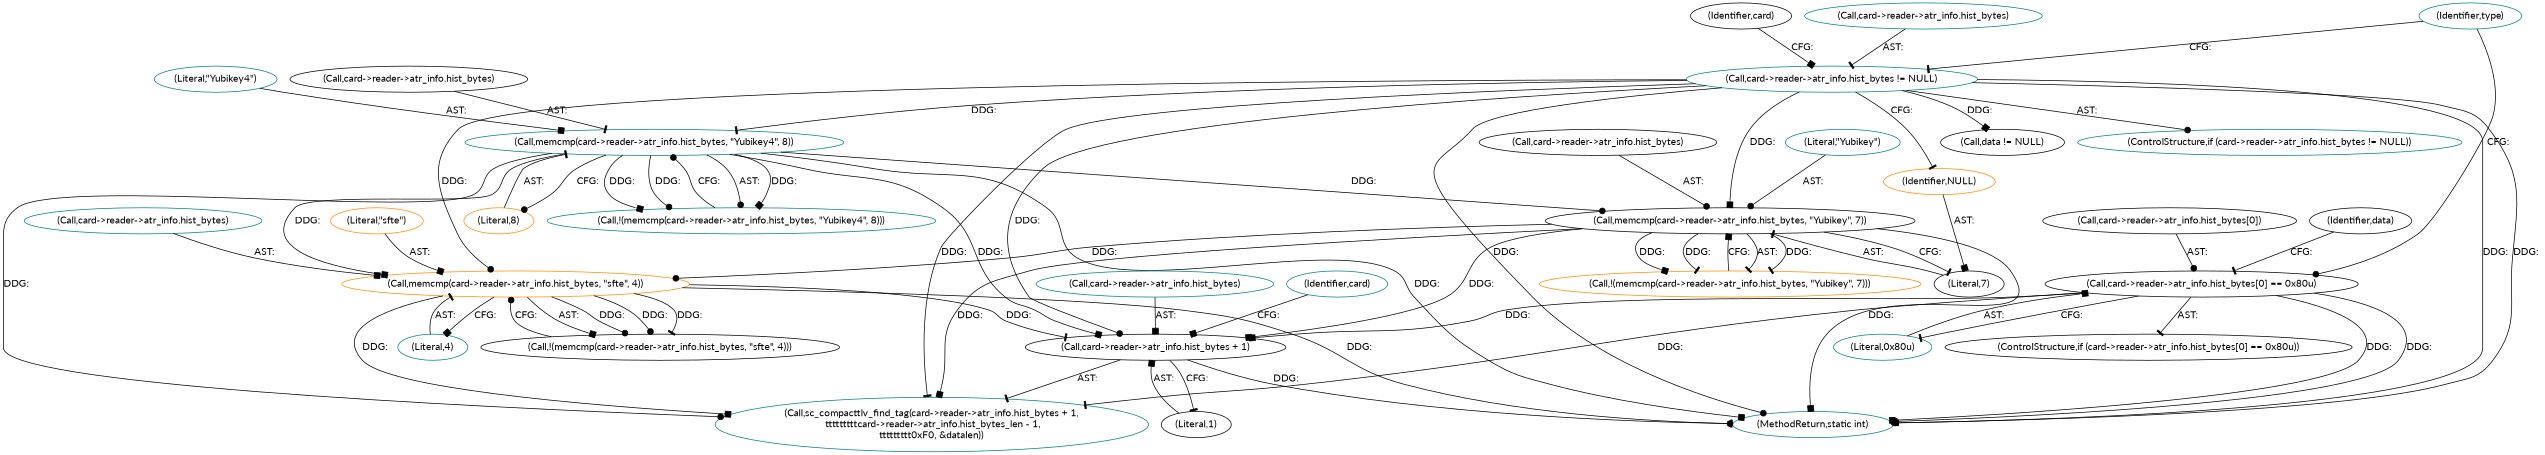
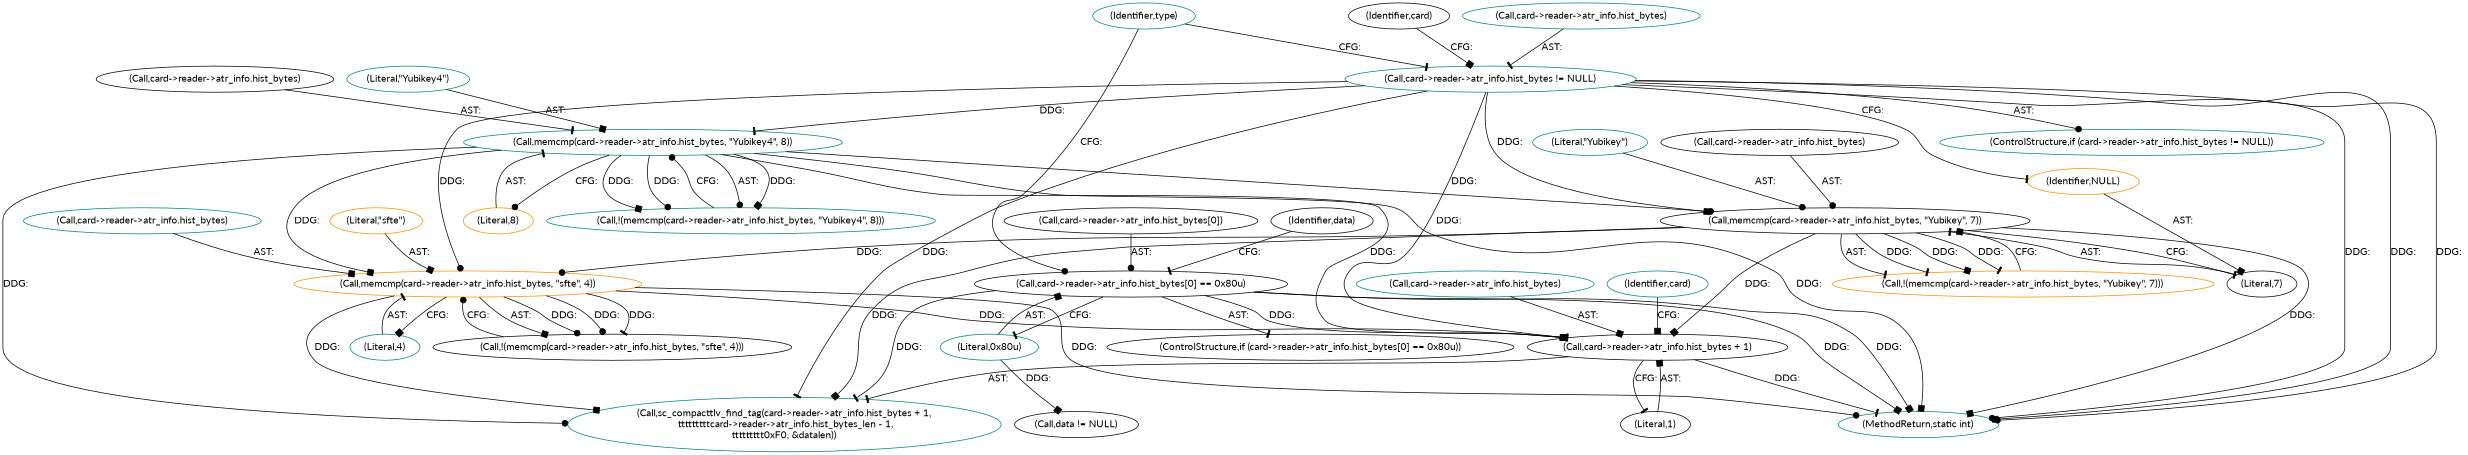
edge "(Call,card->reader->atr_info.hist_bytes != NULL)" -> "(Call,data != NULL)": now "(Literal,0x80u)" -> "(Call,data != NULL)"
edge "(Call,card->reader->atr_info.hist_bytes != NULL)" -> "(Call,card->reader->atr_info.hist_bytes + 1)": arrowhead dot -> box
